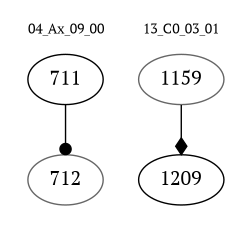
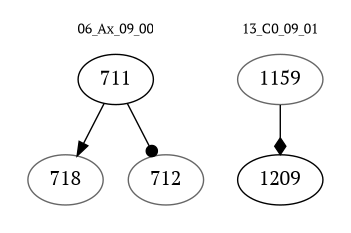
cluster "04_Ax_09_00": label "04_Ax_09_00" -> "06_Ax_09_00"
cluster "13_C0_03_01": label "13_C0_03_01" -> "13_C0_09_01"
node "718": added
